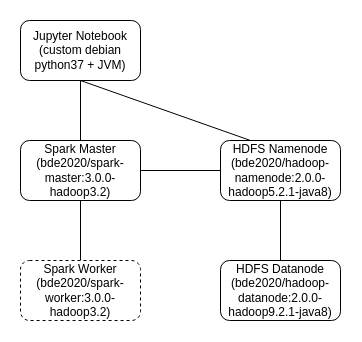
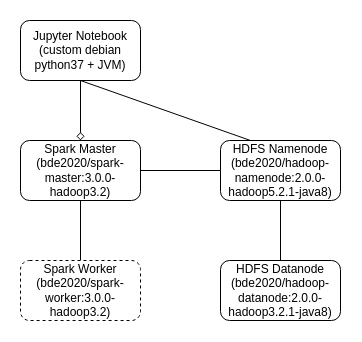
edge "Jupyter Notebook (custom debian python37 + JVM)" -- "Spark Master (bde2020/spark-master:3.0.0-hadoop3.2)": arrowhead none -> diamond
node "HDFS Datanode (bde2020/hadoop-datanode:2.0.0-hadoop9.2.1-java8)": label "HDFS Datanode (bde2020/hadoop-datanode:2.0.0-hadoop9.2.1-java8)" -> "HDFS Datanode (bde2020/hadoop-datanode:2.0.0-hadoop3.2.1-java8)"
